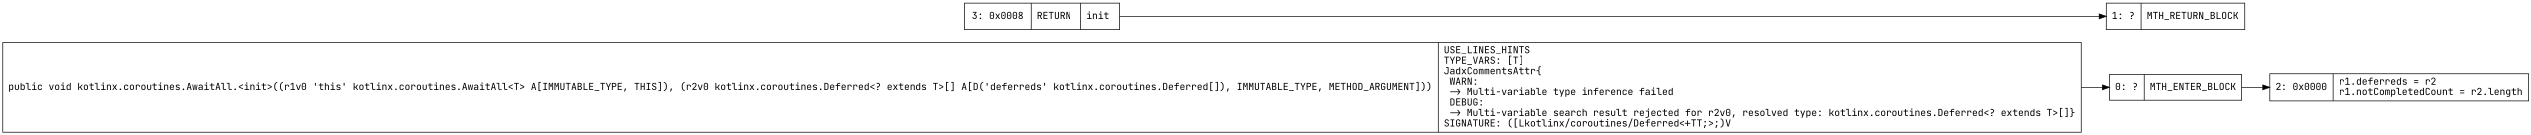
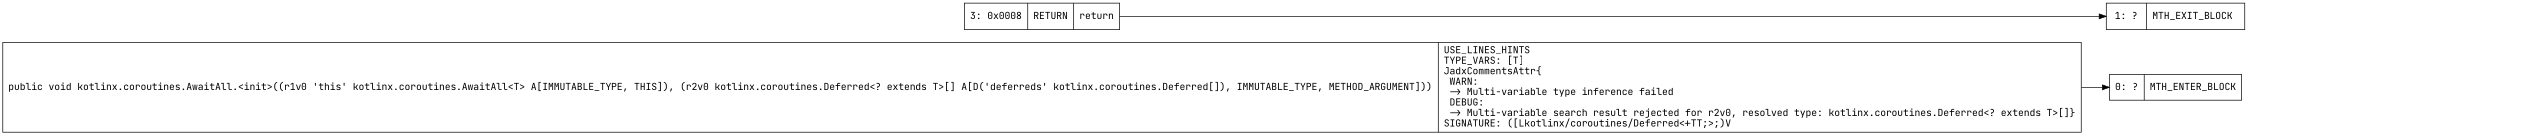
node "3: 0x0008": text "init" -> "return"
node "1: ?": text "MTH_RETURN_BLOCK" -> "MTH_EXIT_BLOCK"
node "2: 0x0000": removed
